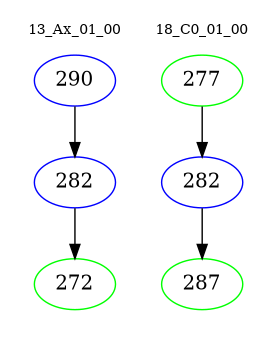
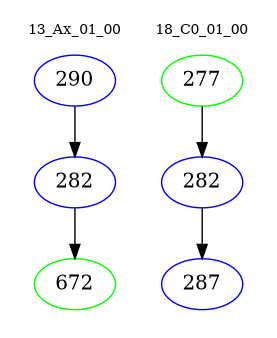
node "272": label "272" -> "672"
node "287": color green -> blue
